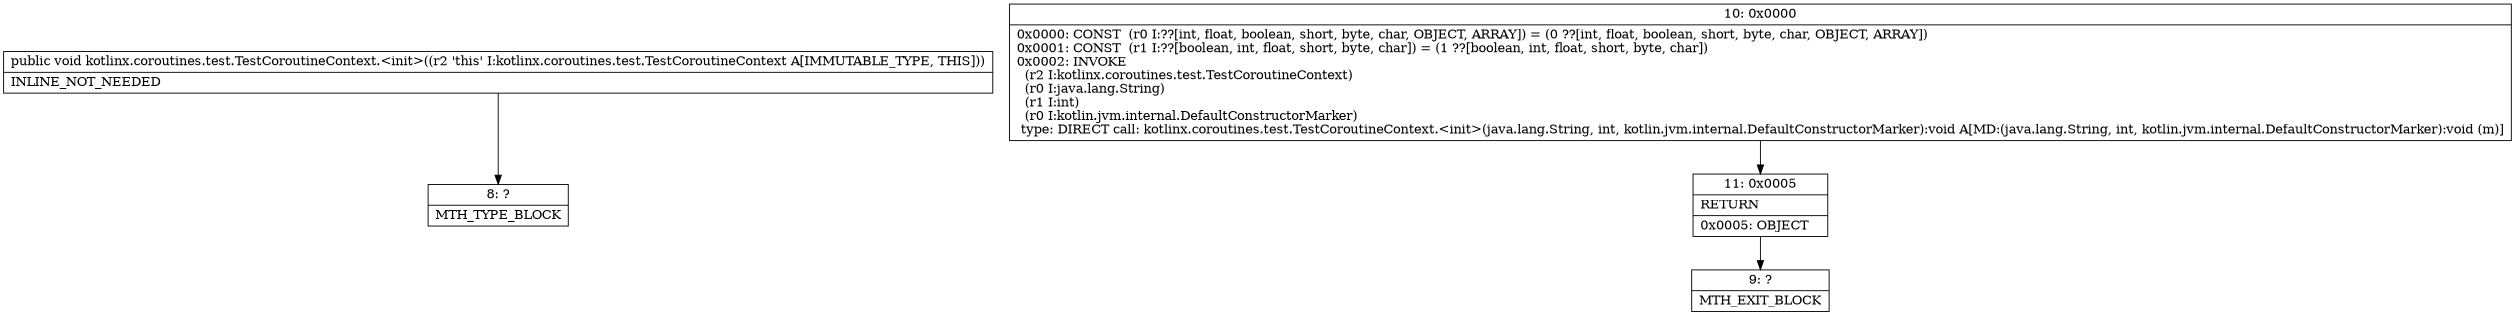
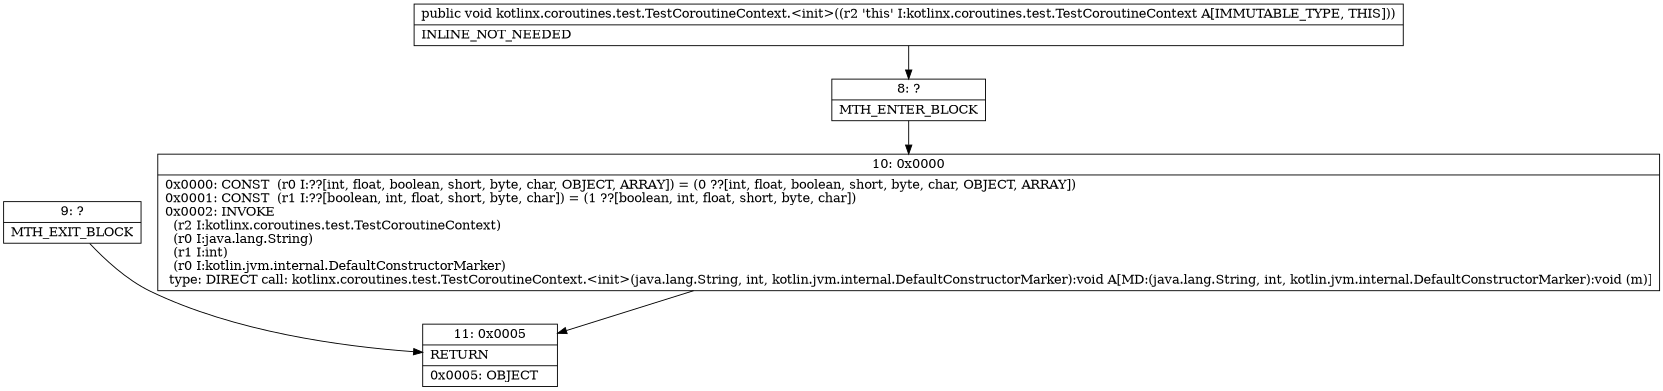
edge "8: ?" -> "10: 0x0000": added
node "8: ?": text "MTH_TYPE_BLOCK" -> "MTH_ENTER_BLOCK"
edge "11: 0x0005" -> "9: ?": reversed
